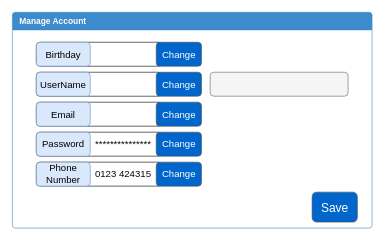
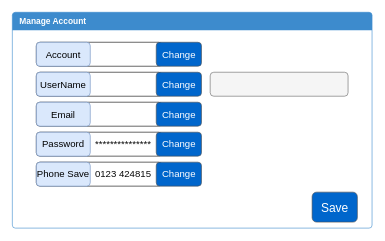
node "Birthday": label "Birthday" -> "Account"
node "Phone Number": label "Phone Number" -> "Phone Save"
node "0123 424315": label "0123 424315" -> "0123 424815"
